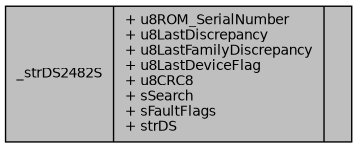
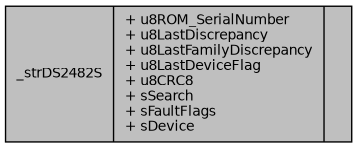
node "_strDS2482S": text "+ strDS" -> "+ sDevice"
